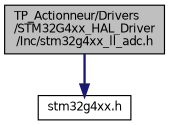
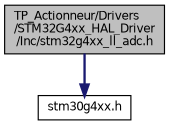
node "stm32g4xx.h": label "stm32g4xx.h" -> "stm30g4xx.h"
